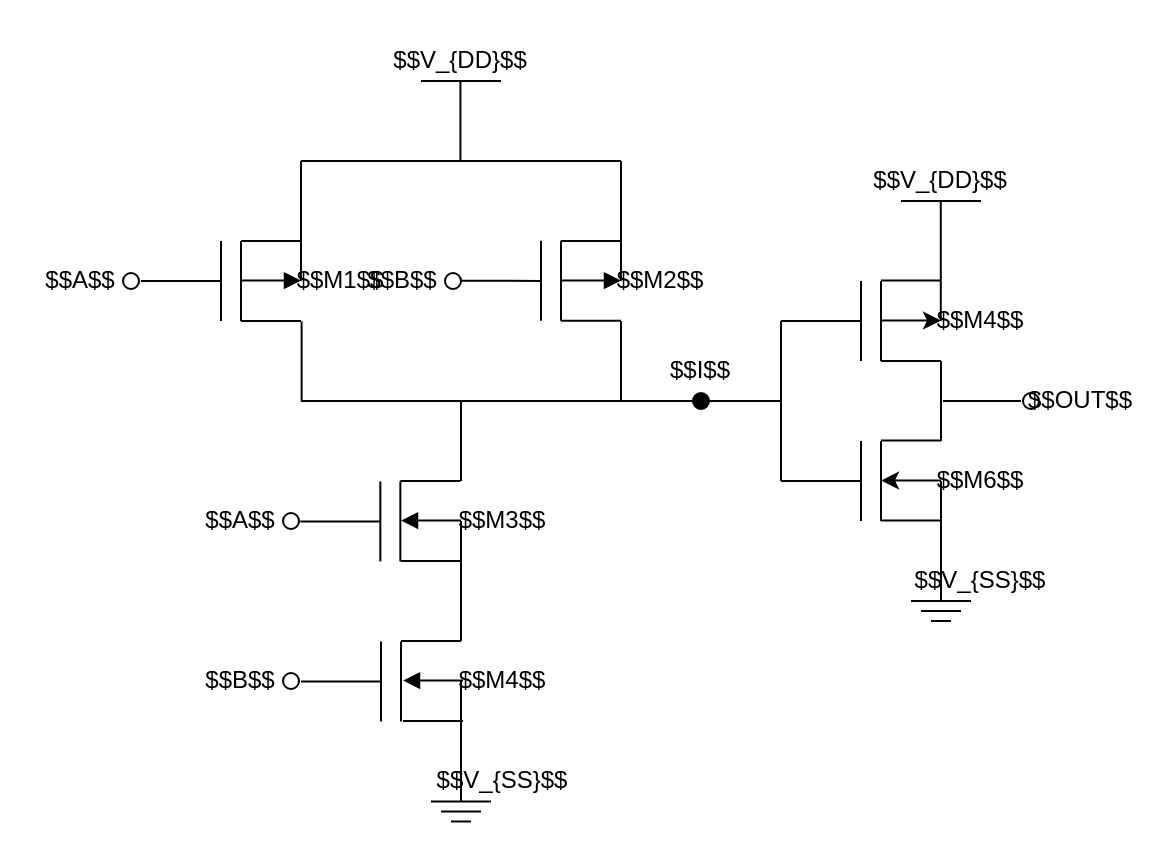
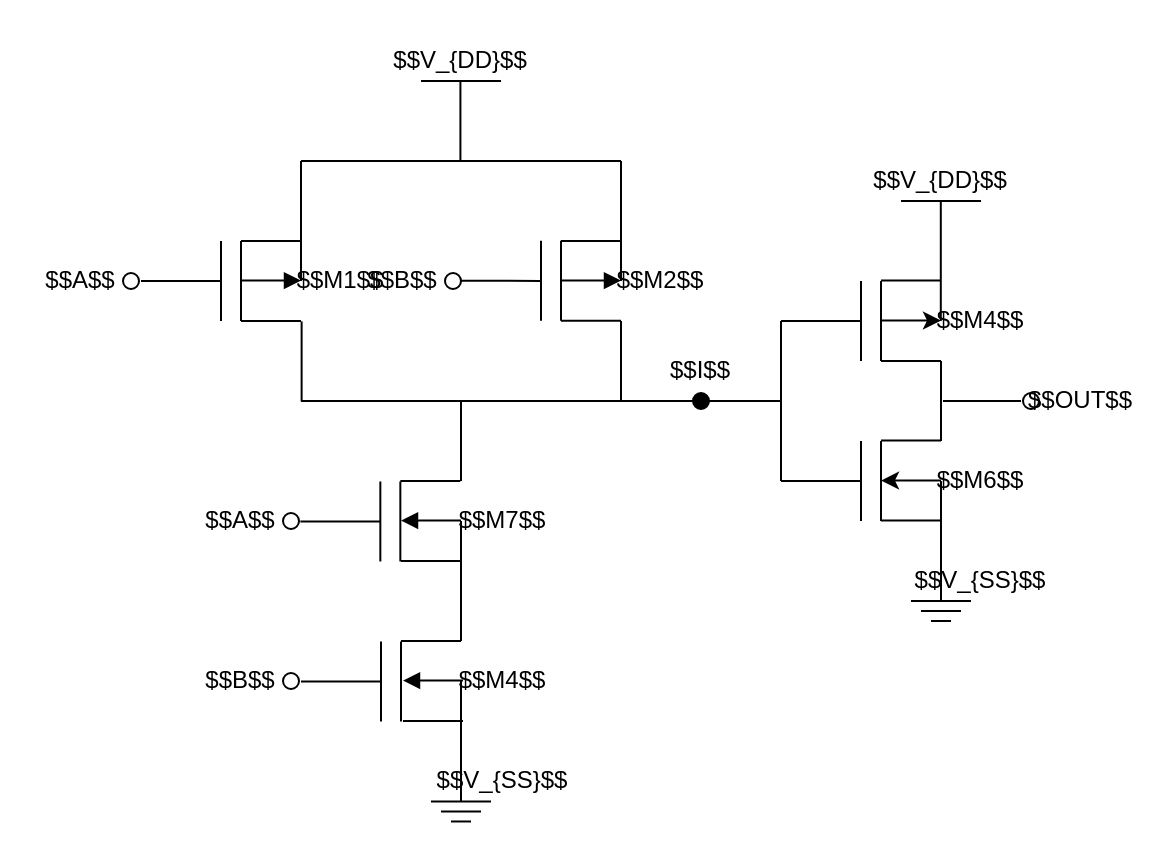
node "$$M3$$": label "$$M3$$" -> "$$M7$$"
